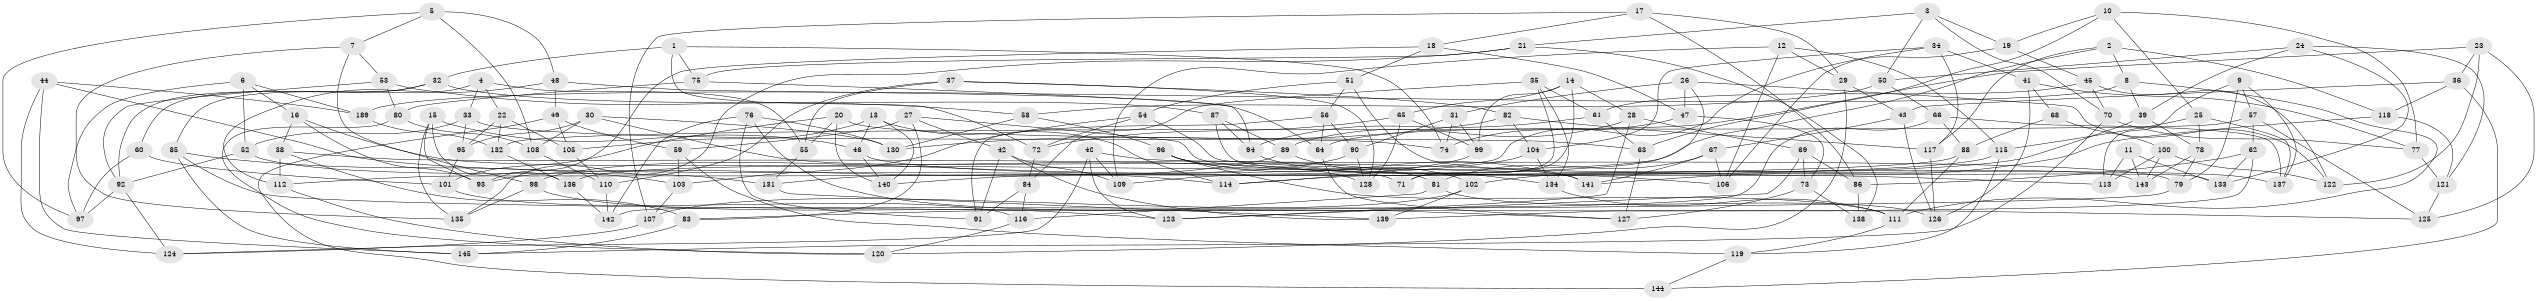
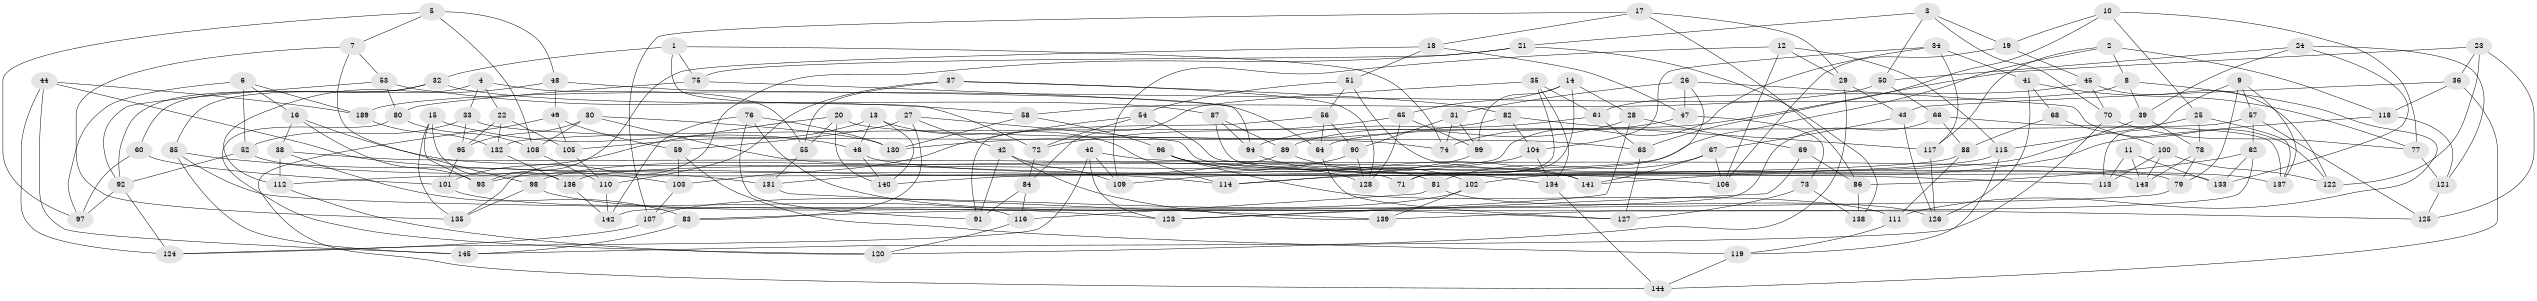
edge "69" -- "73": removed
edge "134" -- "111": now "134" -- "144"
